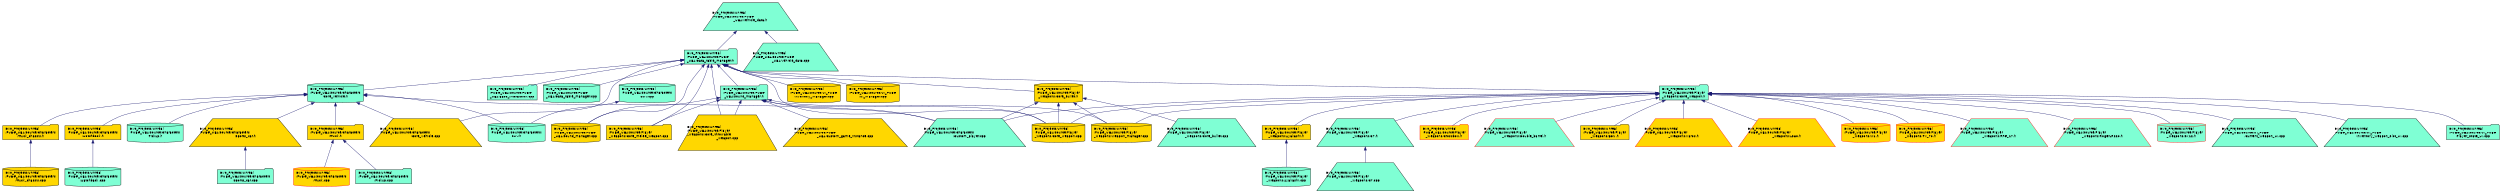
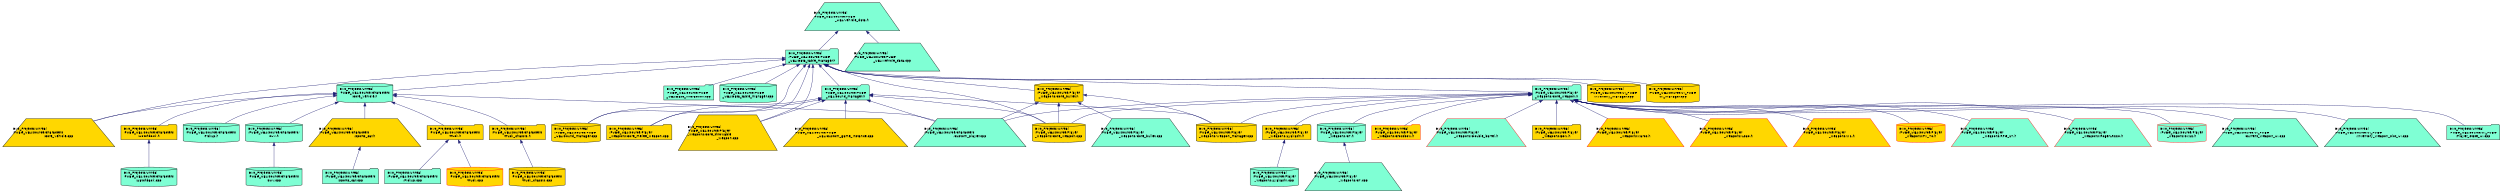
edge "D:/0_Projects/Unreal /PUBG_UE4/Source/Characters/ SUV.h" -> "D:/0_Projects/Unreal /PUBG_UE4/Source/Characters /SUV.cpp": reversed
node "D:/0_Projects/Unreal /PUBG_UE4/Source/Player _weapons/C7.h": shape trapezium -> cylinder
node "D:/0_Projects/Unreal /PUBG_UE4/Source/Player _weapons/M1.h": shape cylinder -> trapezium
